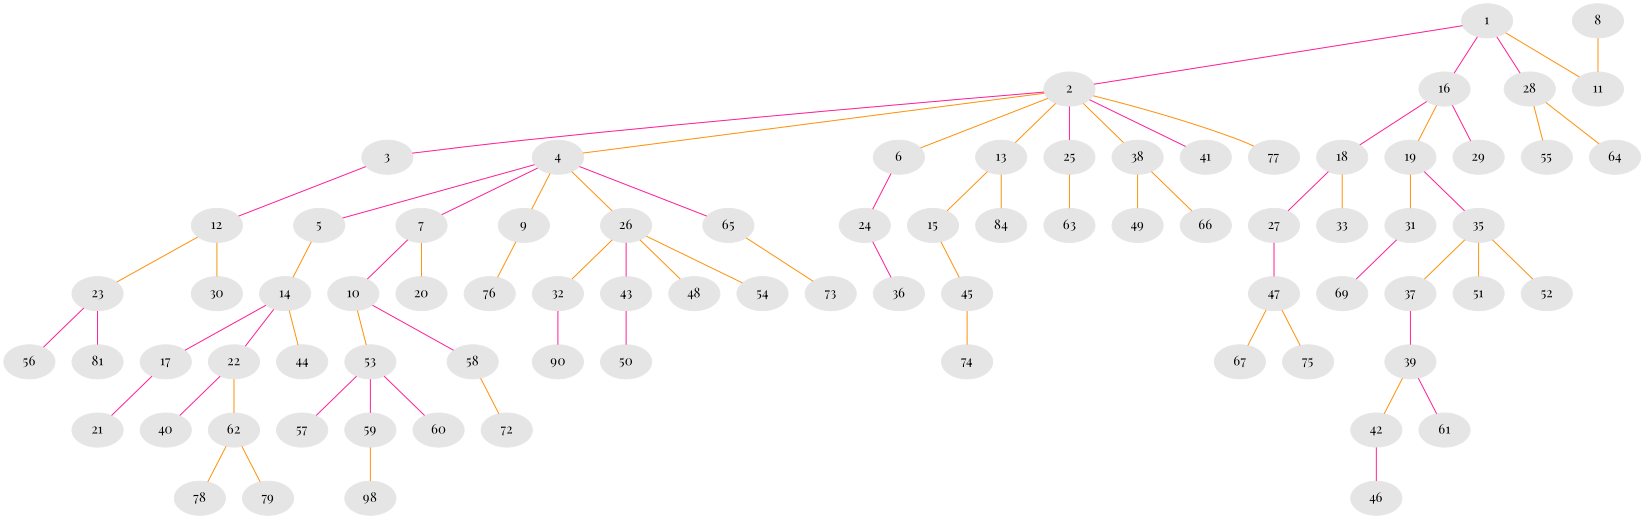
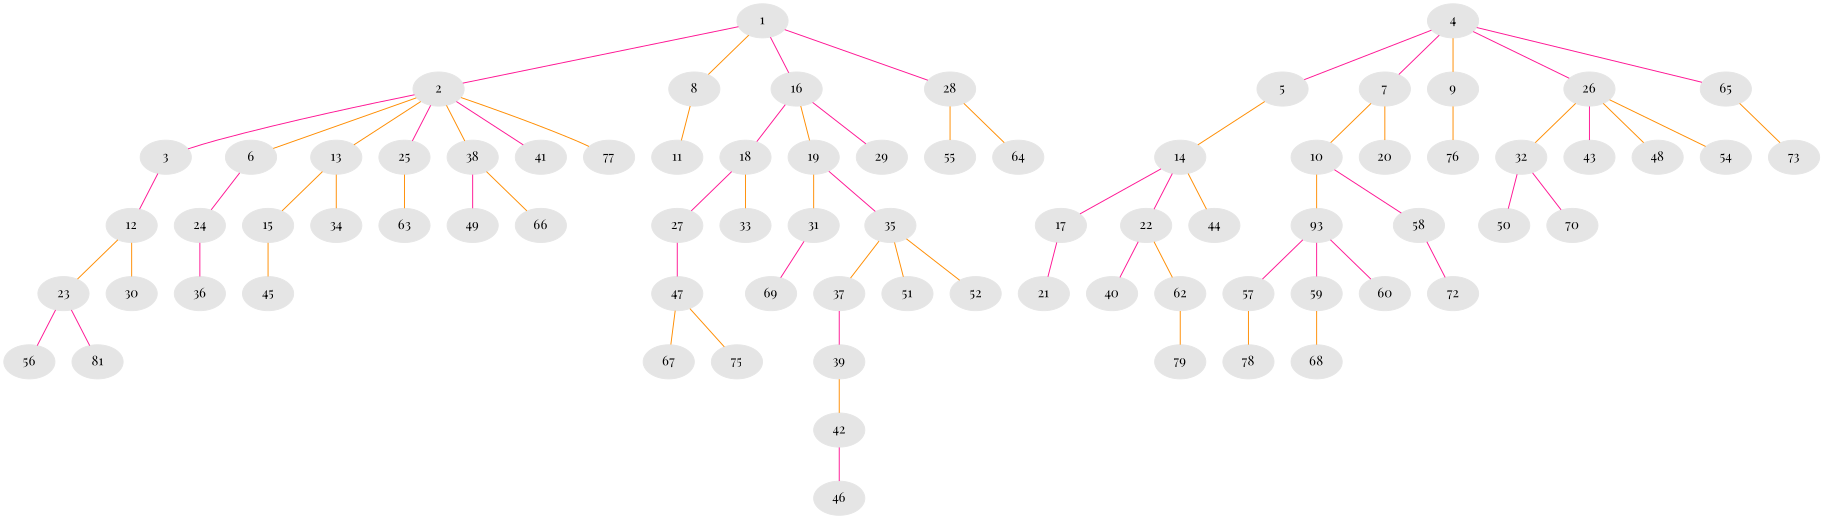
edge "1" -- "11": now "1" -- "8"
edge "2" -- "4": removed
edge "4" -- "26": color darkorange -> deeppink
edge "38" -- "49": color darkorange -> deeppink
node "84": label "84" -> "34"
edge "7" -- "10": color deeppink -> darkorange
edge "43" -- "50": now "32" -- "50"
node "53": label "53" -> "93"
node "90": label "90" -> "70"
node "74": removed
edge "58" -- "72": color darkorange -> deeppink
node "61": removed
edge "62" -- "78": now "57" -- "78"
node "98": label "98" -> "68"
